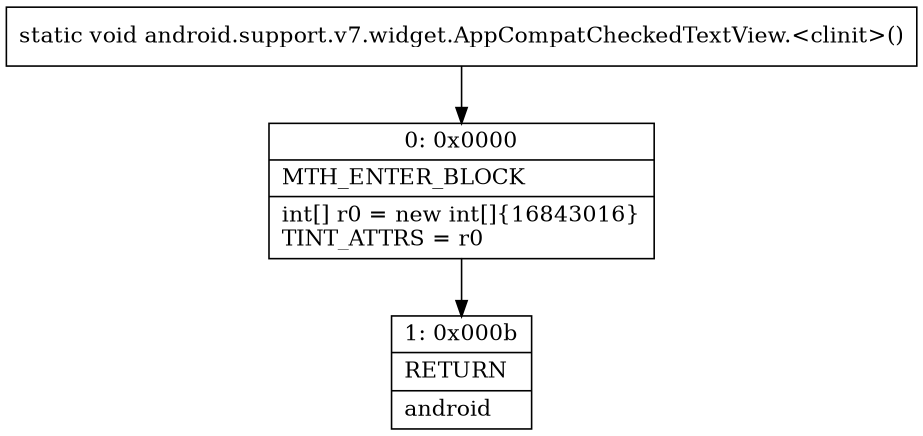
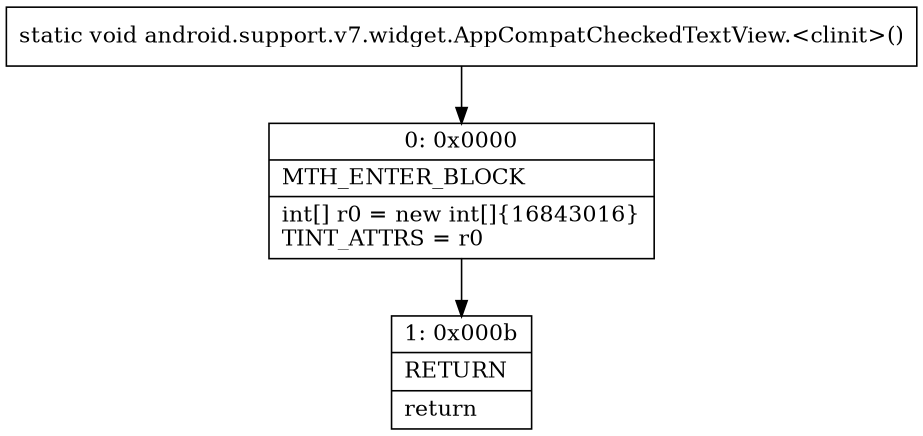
node "1: 0x000b": text "android" -> "return"
